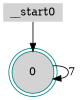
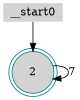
node "0": label "0" -> "2"
